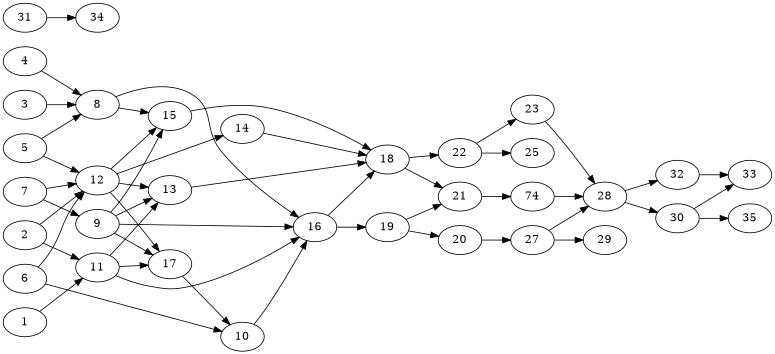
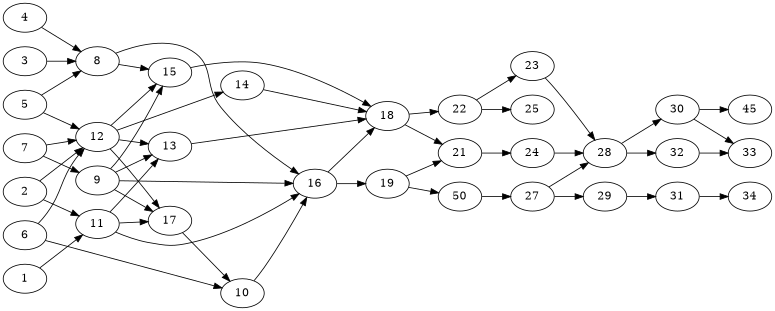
node "74": label "74" -> "24"
edge "29" -> "31": added
node "35": label "35" -> "45"
node "20": label "20" -> "50"
